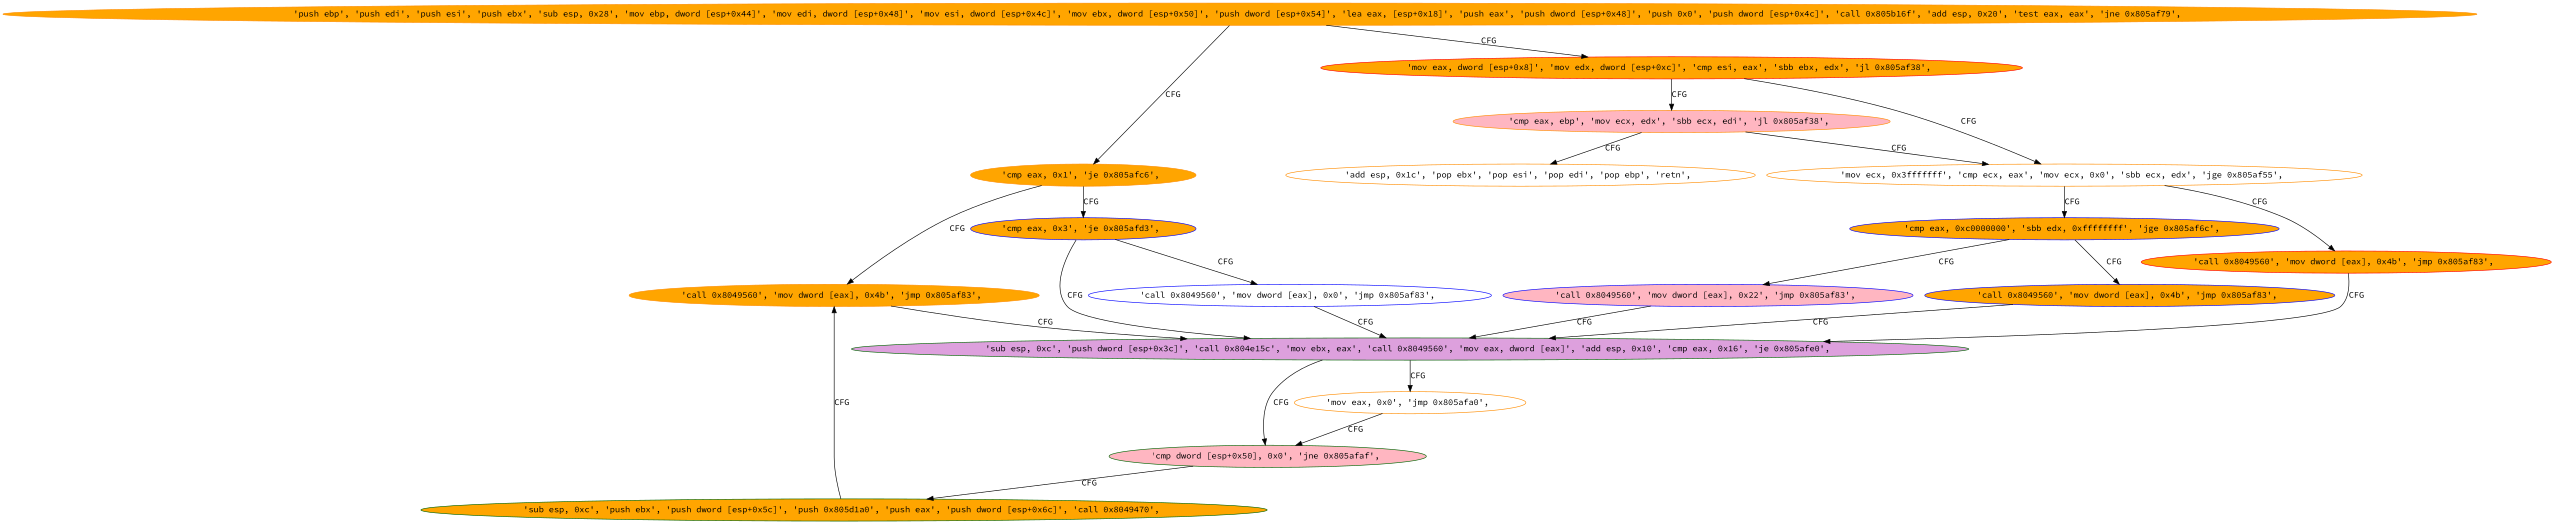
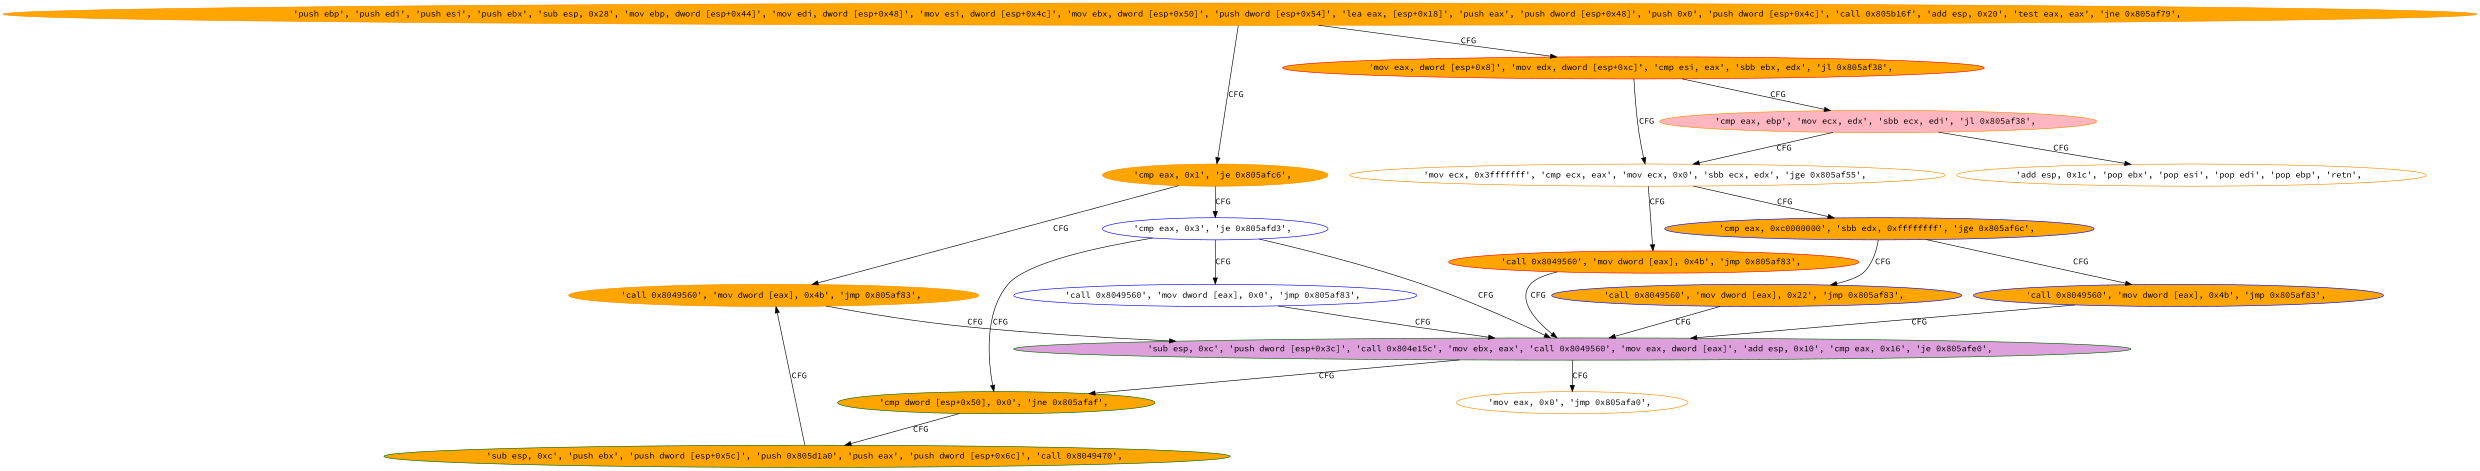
node "'cmp eax, 0x3', 'je 0x805afd3',": fillcolor orange -> white
node "'call 0x8049560', 'mov dword [eax], 0x22', 'jmp 0x805af83',": fillcolor lightpink -> orange
edge "'mov eax, 0x0', 'jmp 0x805afa0'," -> "'cmp dword [esp+0x50], 0x0', 'jne 0x805afaf',": now "'cmp eax, 0x3', 'je 0x805afd3'," -> "'cmp dword [esp+0x50], 0x0', 'jne 0x805afaf',"
node "'cmp dword [esp+0x50], 0x0', 'jne 0x805afaf',": fillcolor lightpink -> orange
